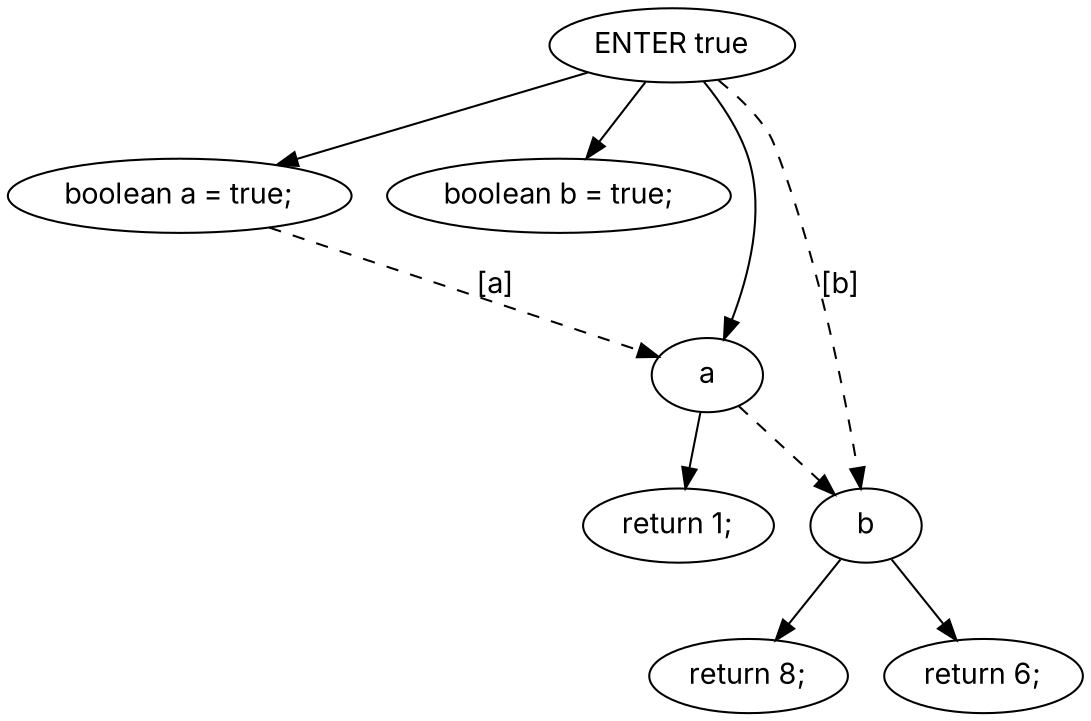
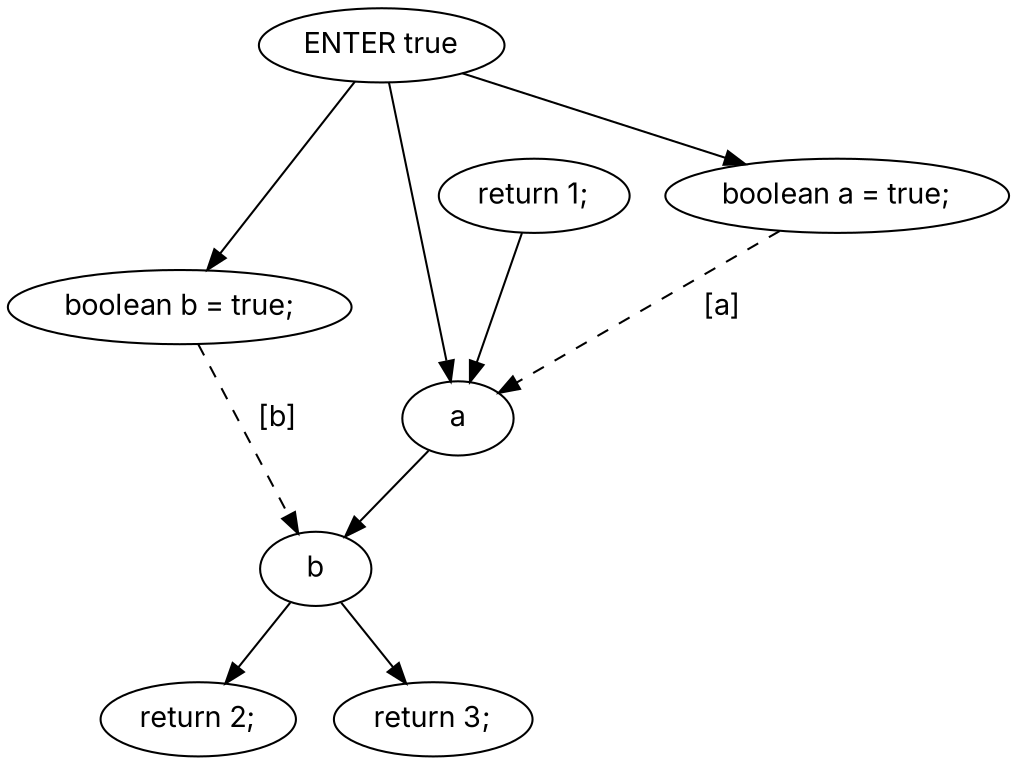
edge "ENTER true" -> "b": now "boolean b = true;" -> "b"
edge "a" -> "return 1;": reversed
edge "a" -> "b": style dashed -> solid
node "return 8;": label "return 8;" -> "return 2;"
node "return 6;": label "return 6;" -> "return 3;"
